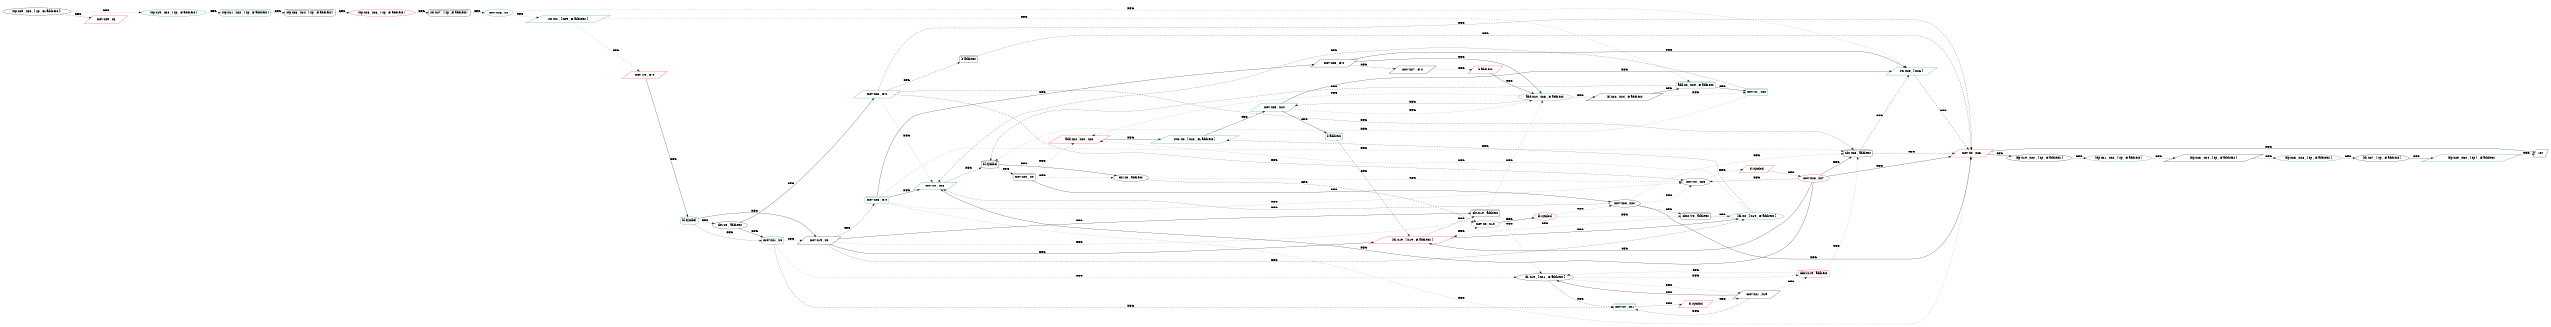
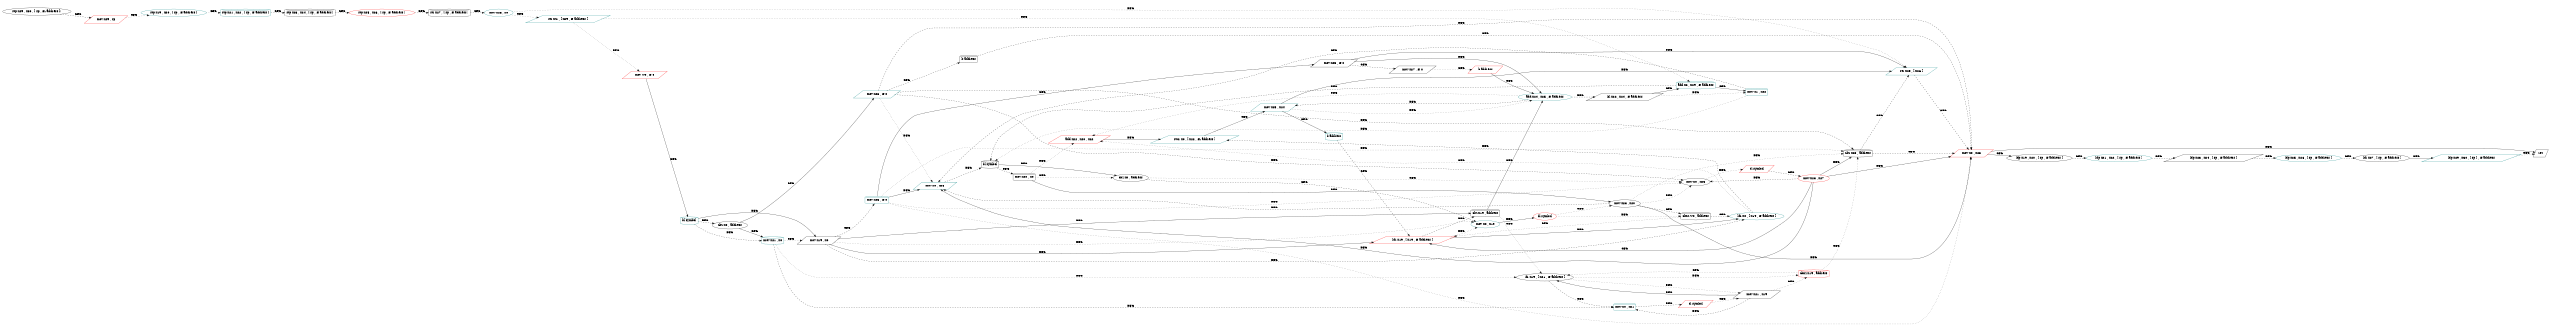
edge "stp x29 , x30 , [ sp , #- address ]!" -> "stp x19 , x20 , [ sp , # address ]": now "mov x29 , sp" -> "stp x19 , x20 , [ sp , # address ]"
edge "str xzr , [ x29 , # address ]" -> "mov w0 , # 0": label "CFG" -> "DFG"
edge "cbz x19 , address" -> "add x24 , x25 , # address": style dotted -> solid
